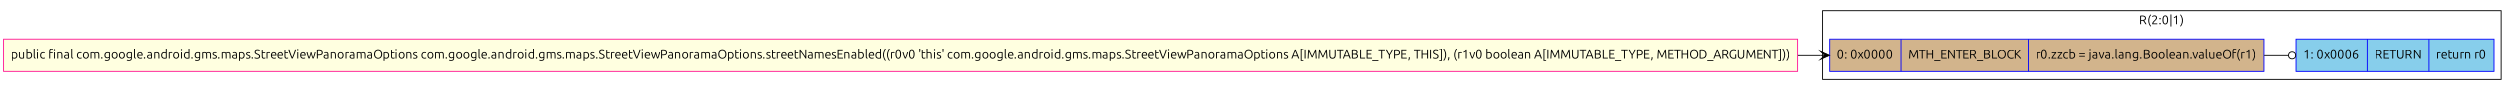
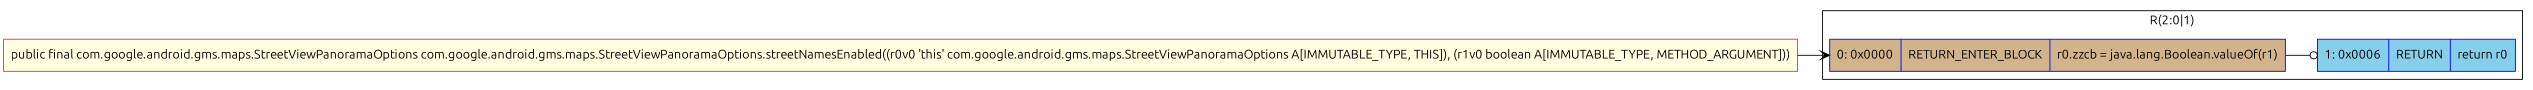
node "0: 0x0000": text "MTH_ENTER_BLOCK" -> "RETURN_ENTER_BLOCK"
